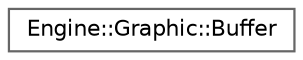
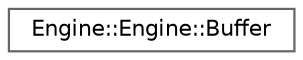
node "Engine::Graphic::Buffer": label "Engine::Graphic::Buffer" -> "Engine::Engine::Buffer"
